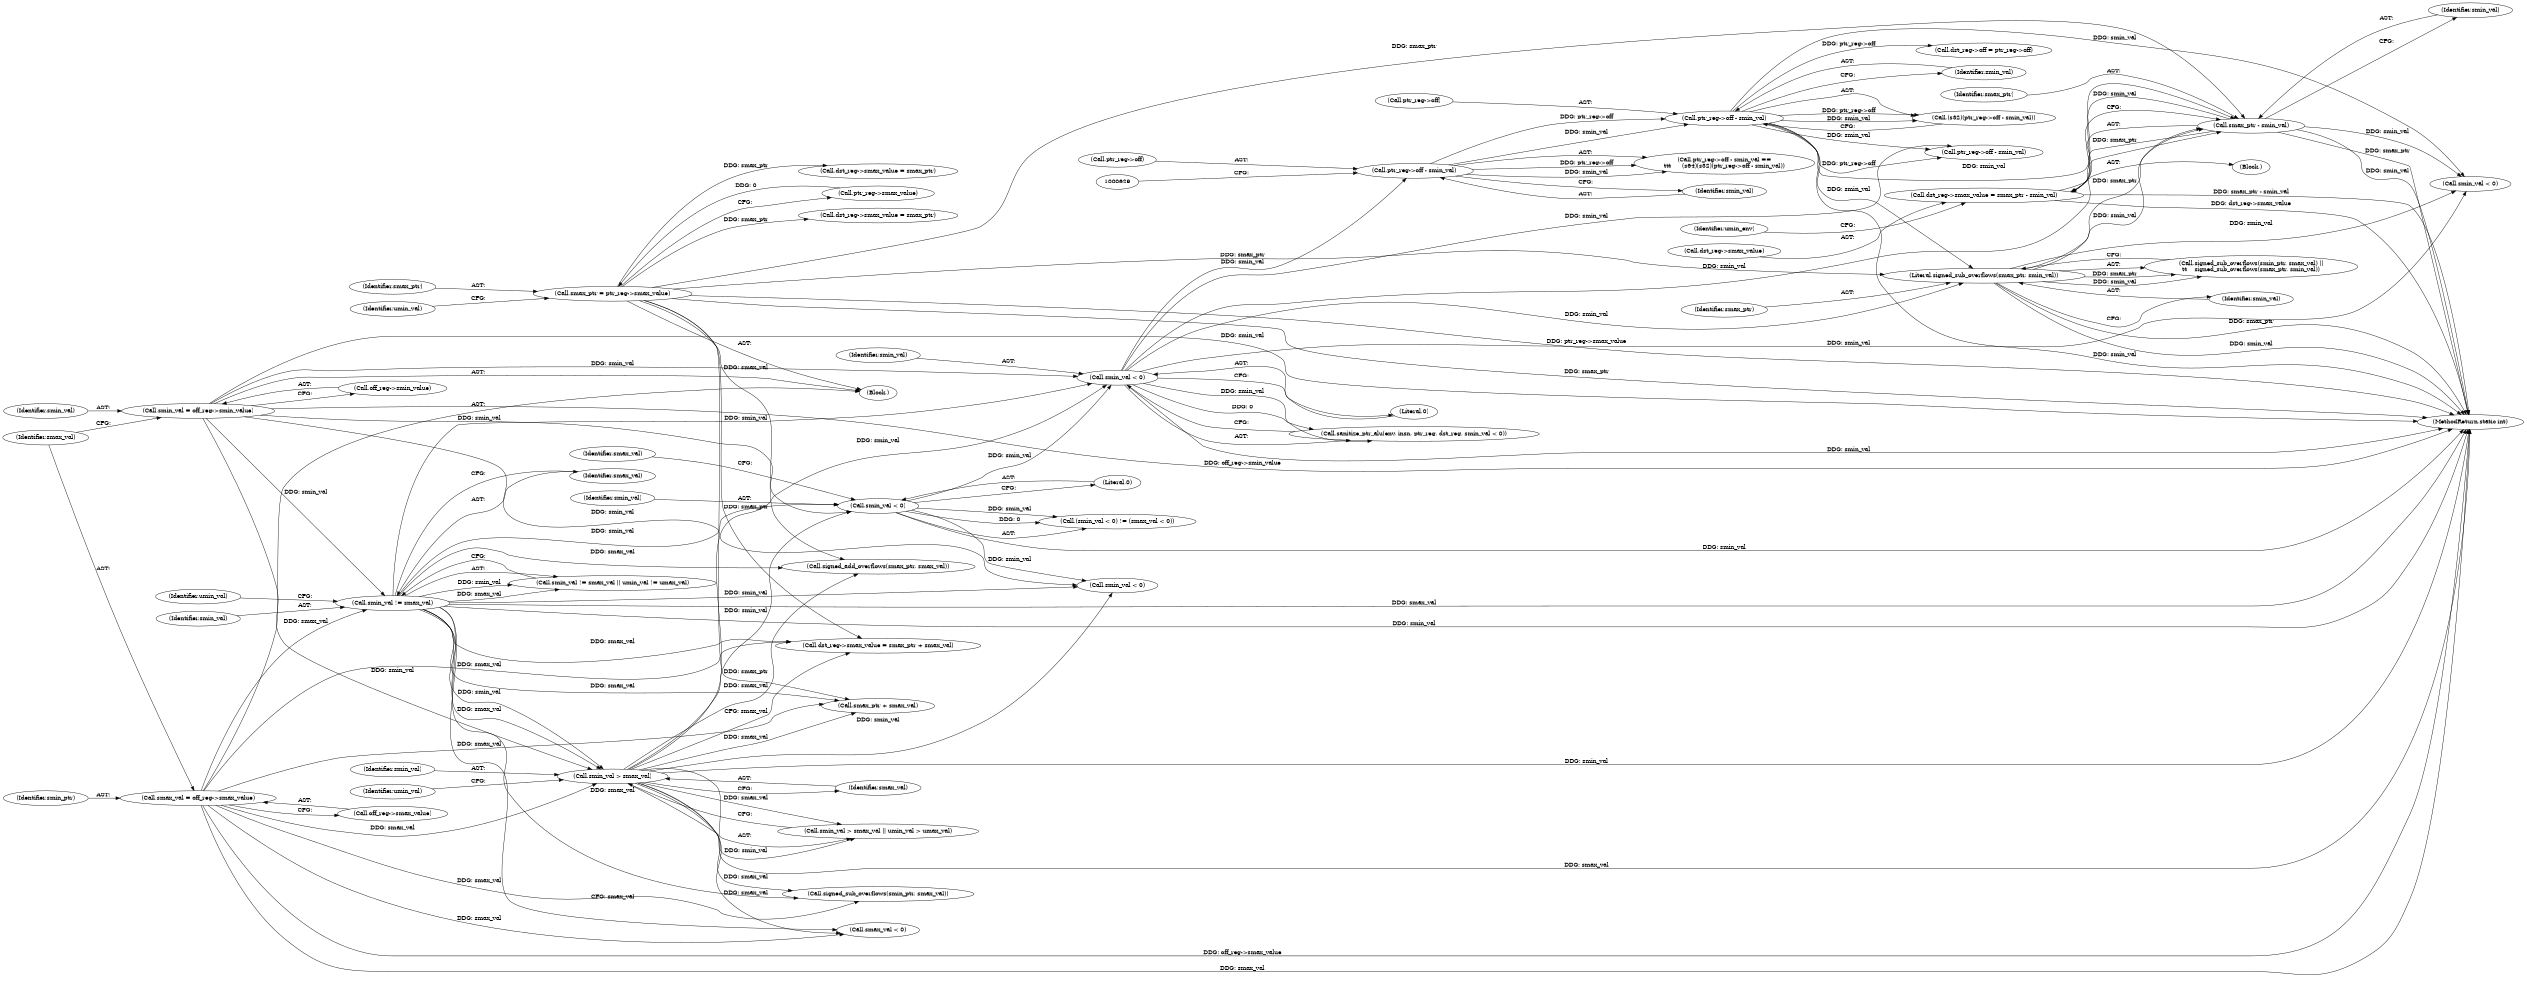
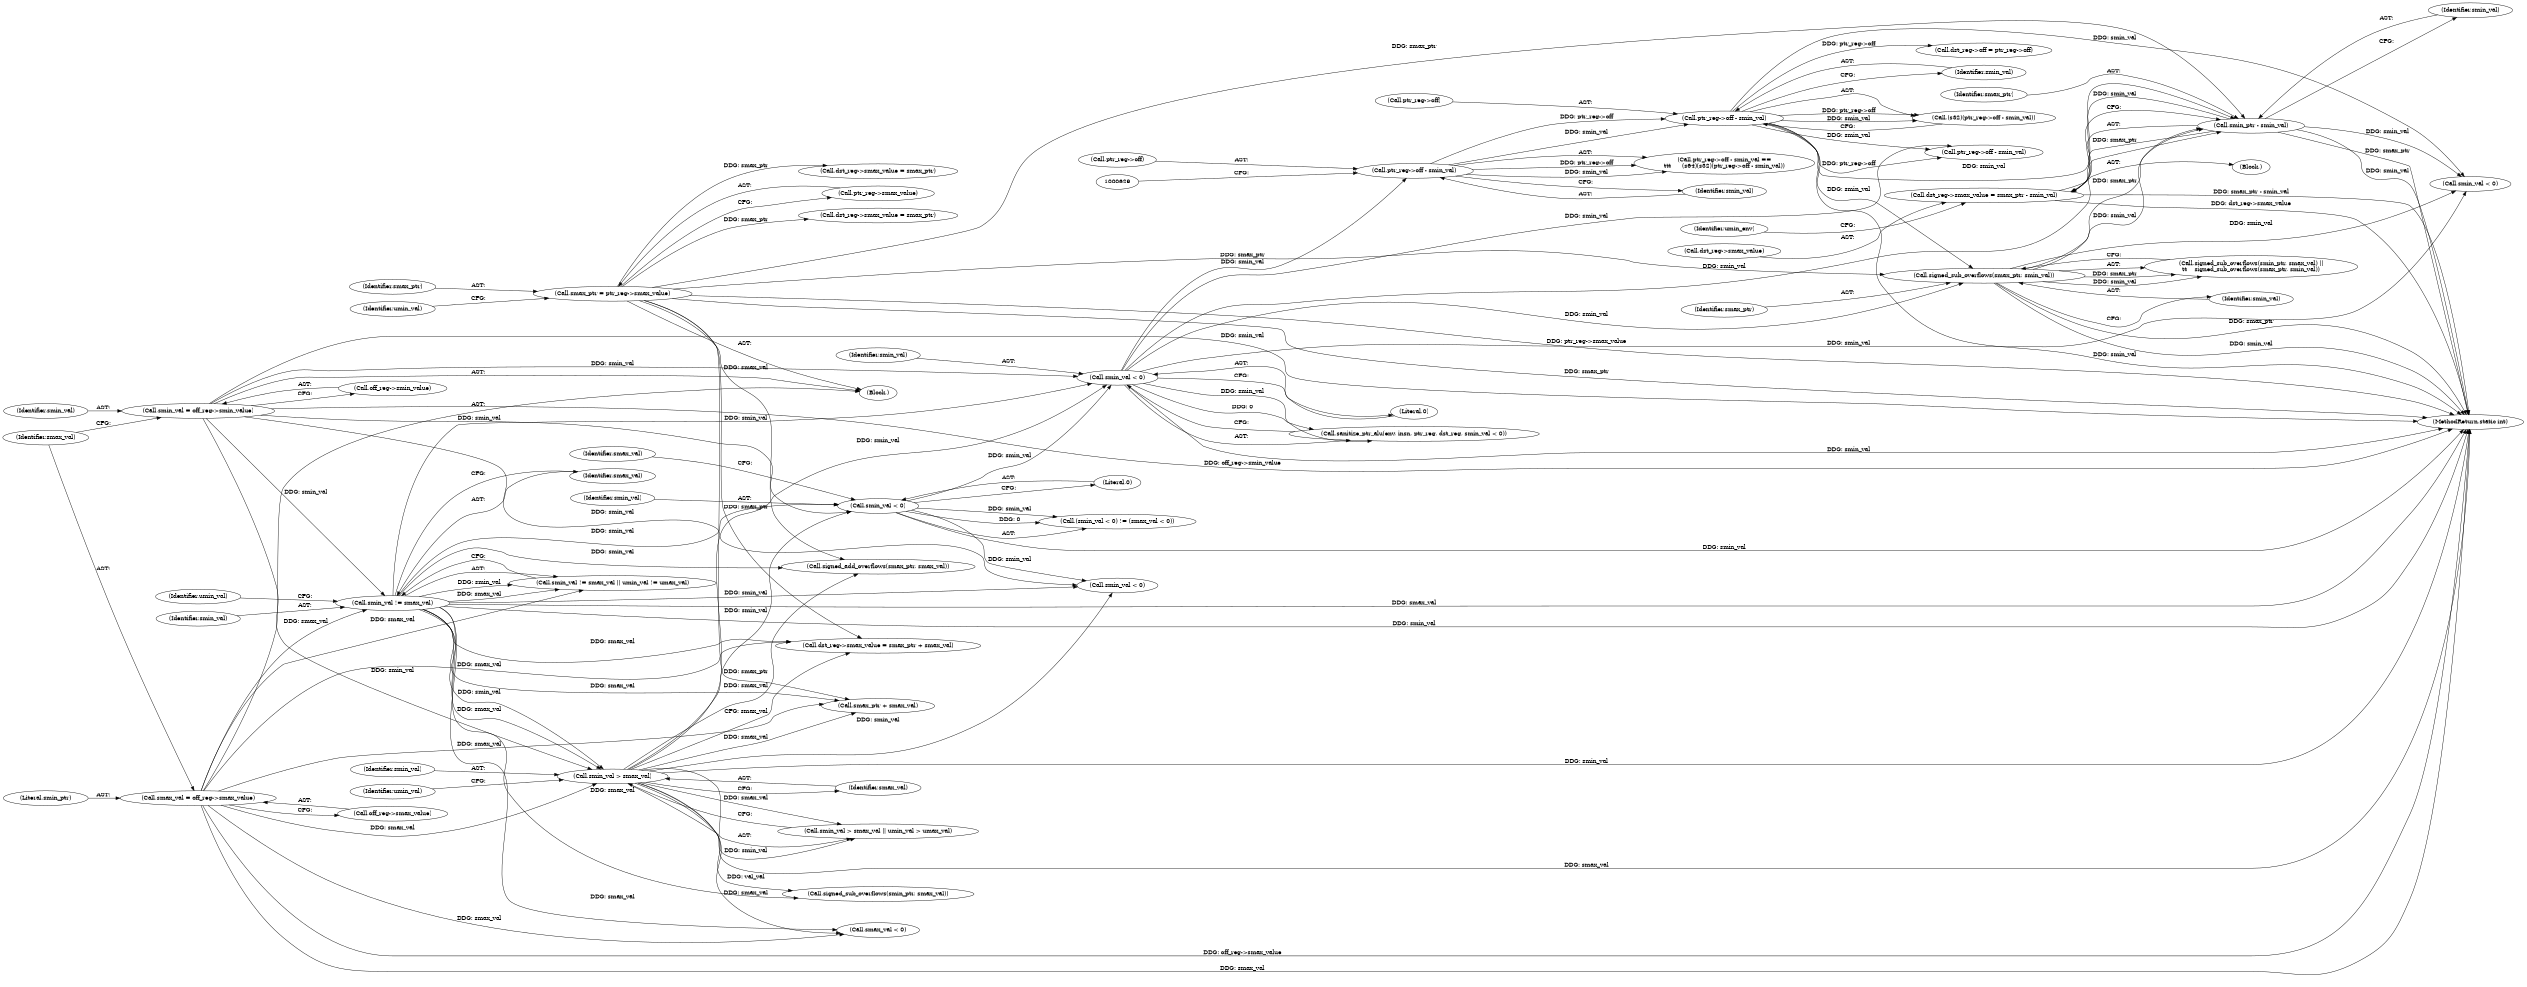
node "(Call,smax_ptr - smin_val)": label "(Call,smax_ptr - smin_val)" -> "(Call,smin_ptr - smin_val)"
edge "(Call,ptr_reg->smax_value)" -> "(Call,smax_ptr = ptr_reg->smax_value)": label "DDG: 0" -> "AST: "
node "(Literal,signed_sub_overflows(smax_ptr, smin_val))": label "(Literal,signed_sub_overflows(smax_ptr, smin_val))" -> "(Call,signed_sub_overflows(smax_ptr, smin_val))"
edge "(Call,smin_val != smax_val)" -> "(Call,signed_add_overflows(smax_ptr, smax_val))": label "DDG: smax_val" -> "DDG: smin_val"
node "(Identifier,smin_ptr)": label "(Identifier,smin_ptr)" -> "(Literal,smin_ptr)"
edge "(Call,smin_val > smax_val)" -> "(Call,signed_sub_overflows(smin_ptr, smax_val))": label "DDG: smax_val" -> "DDG: val_val"
edge "(Call,smax_val = off_reg->smax_value)" -> "(Call,signed_sub_overflows(smin_ptr, smax_val))": now "(Call,smax_val = off_reg->smax_value)" -> "(Call,smin_val != smax_val || umin_val != umax_val)"
edge "(Call,smin_val != smax_val)" -> "(Call,smax_val < 0)": label "CFG: smax_val" -> "DDG: smax_val"
